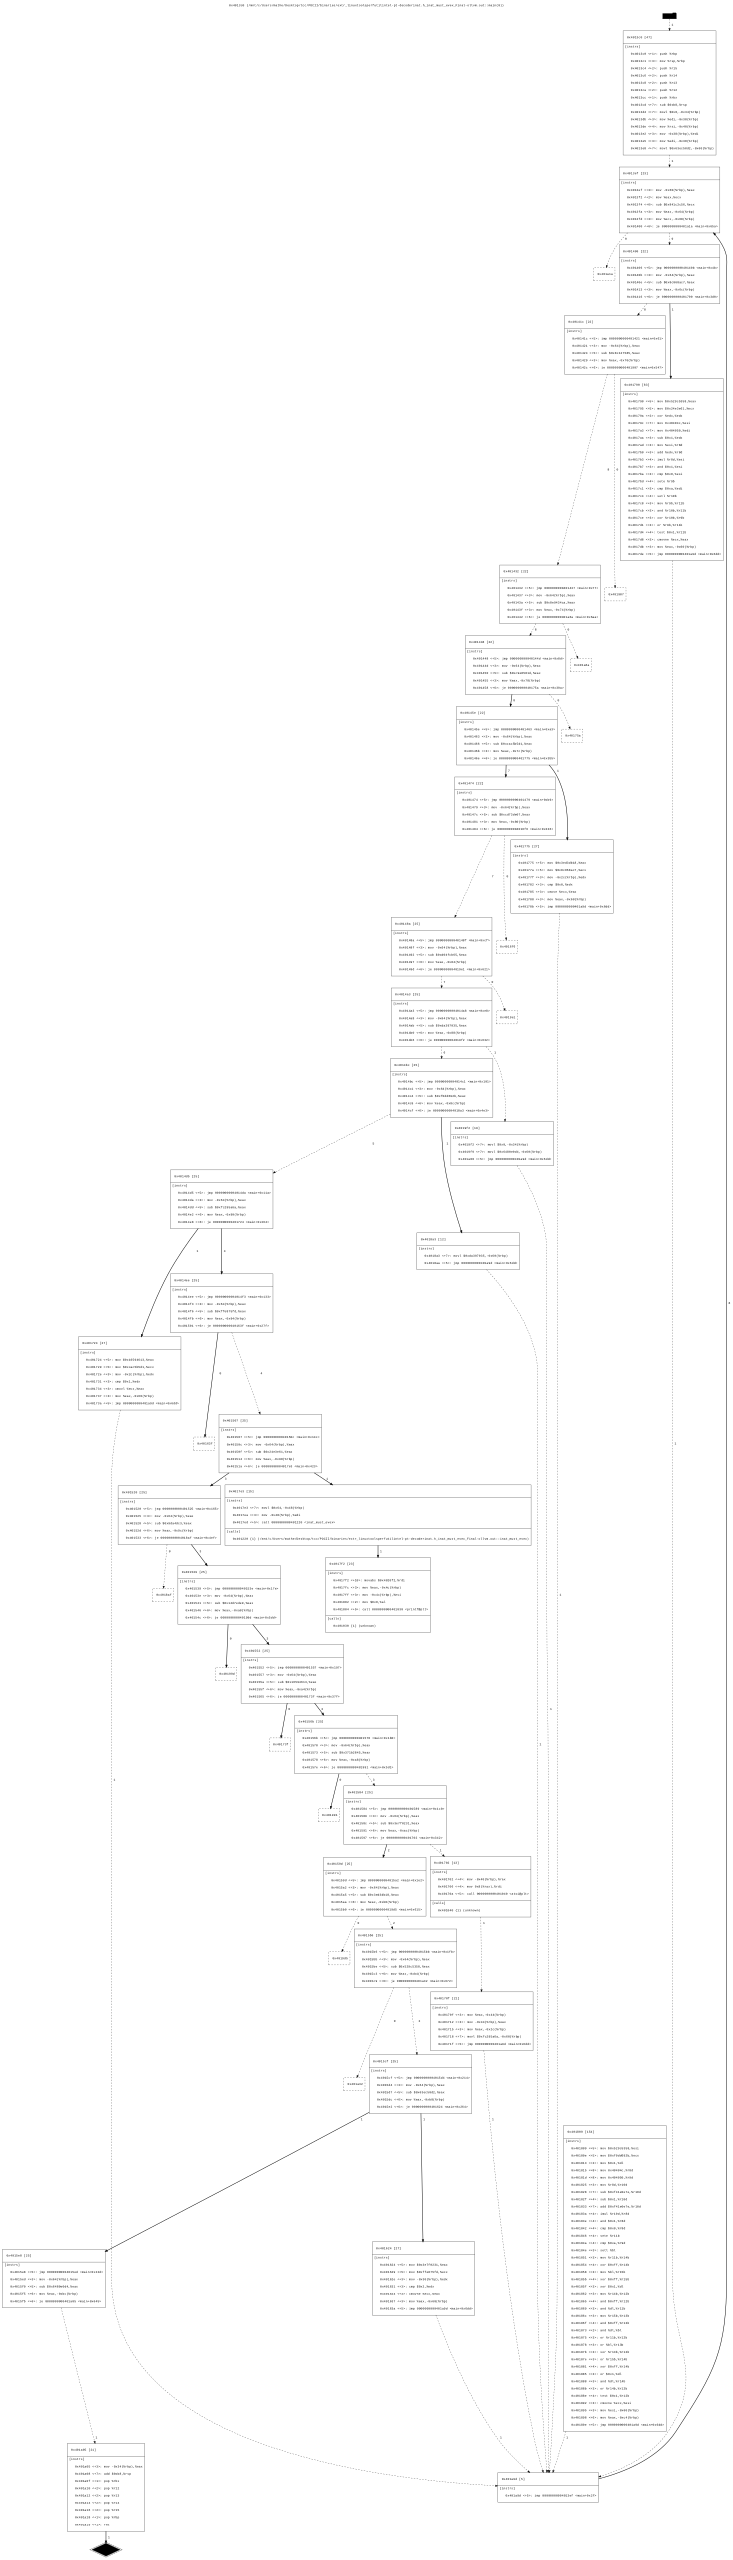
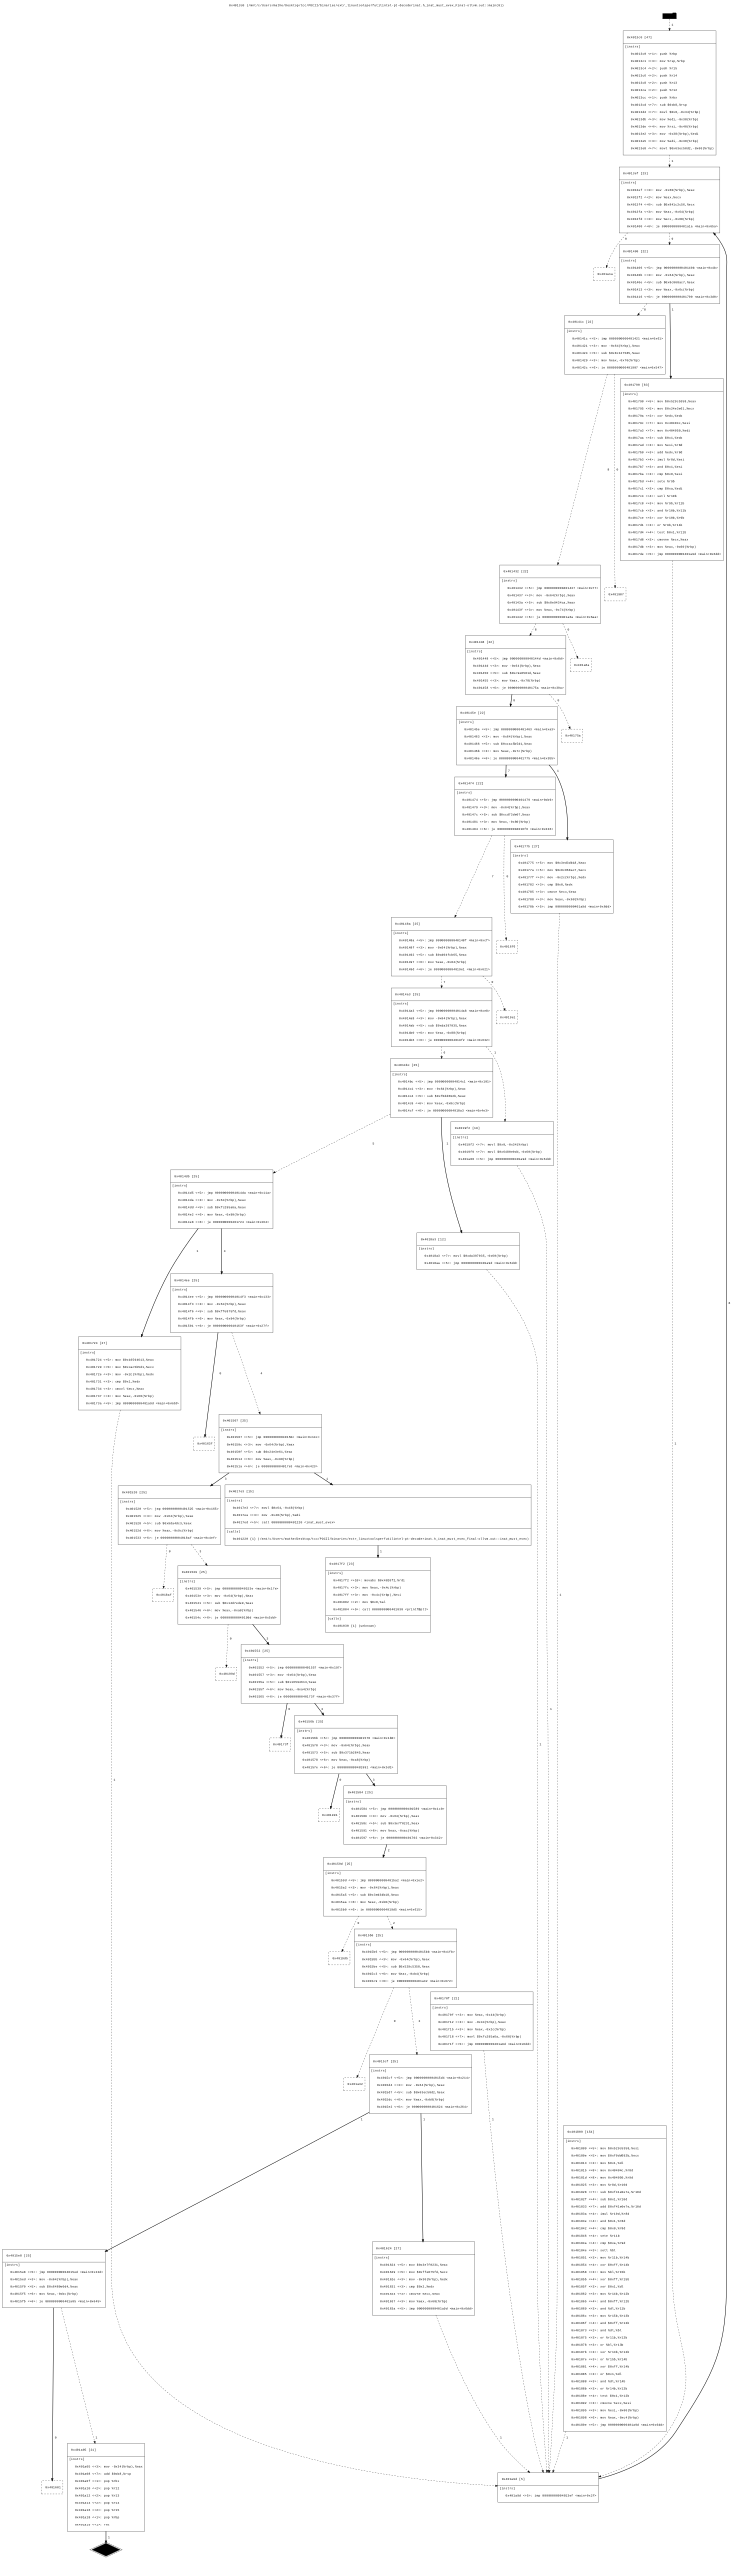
edge "0x401520 [25]" -> "0x401539 [25]": style bold -> dashed
edge "0x401539 [25]" -> "0x40199d": style bold -> dashed
edge "0x40156b [25]" -> "0x401584 [25]": style dashed -> bold
node "0x401702 [13]": removed
node "0x401601": added
